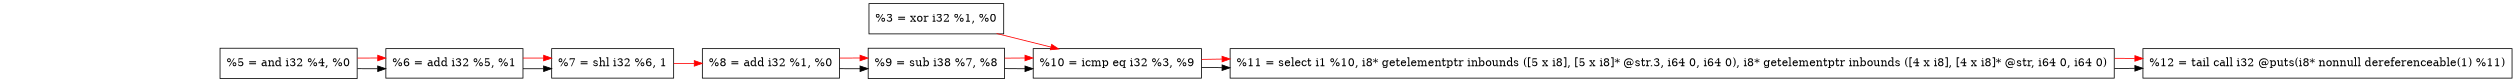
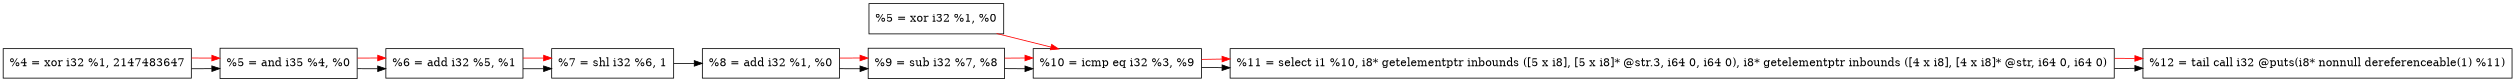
node "%3 = xor i32 %1, %0": label "%3 = xor i32 %1, %0" -> "%5 = xor i32 %1, %0"
node "%4 = xor i32 %1, 2147483647": added
node "%5 = and i32 %4, %0": label "%5 = and i32 %4, %0" -> "%5 = and i35 %4, %0"
edge "%7 = shl i32 %6, 1" -> "%8 = add i32 %1, %0": color red -> black
node "%9 = sub i38 %7, %8": label "%9 = sub i38 %7, %8" -> "%9 = sub i32 %7, %8"
